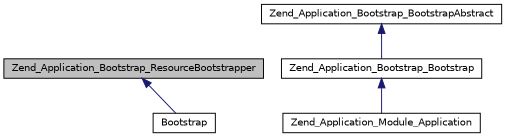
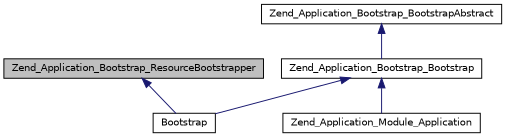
edge "Bootstrap" -> "Zend_Application_Bootstrap_Bootstrap": added
